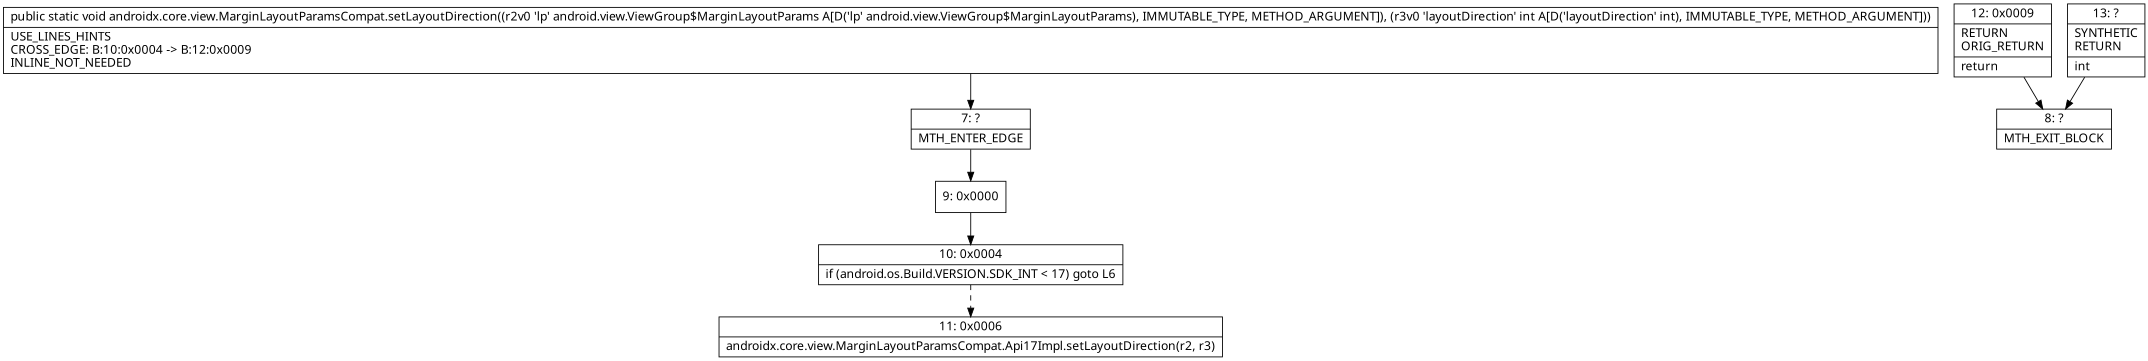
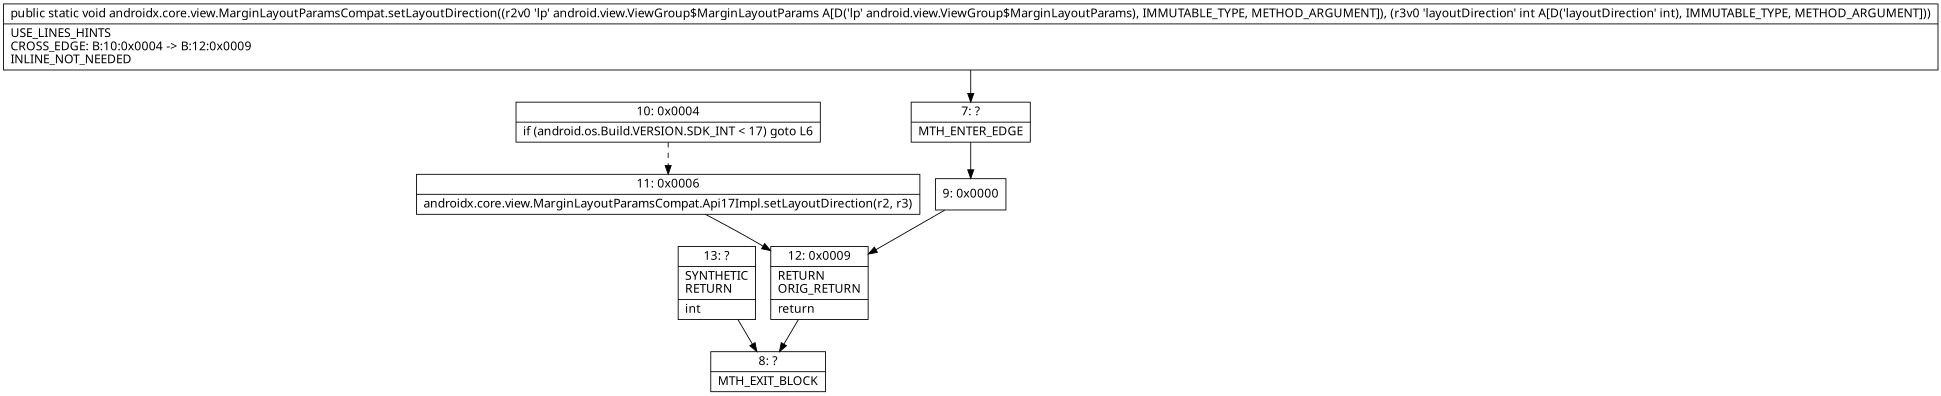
edge "9: 0x0000" -> "10: 0x0004": now "9: 0x0000" -> "12: 0x0009"
edge "11: 0x0006" -> "12: 0x0009": added
